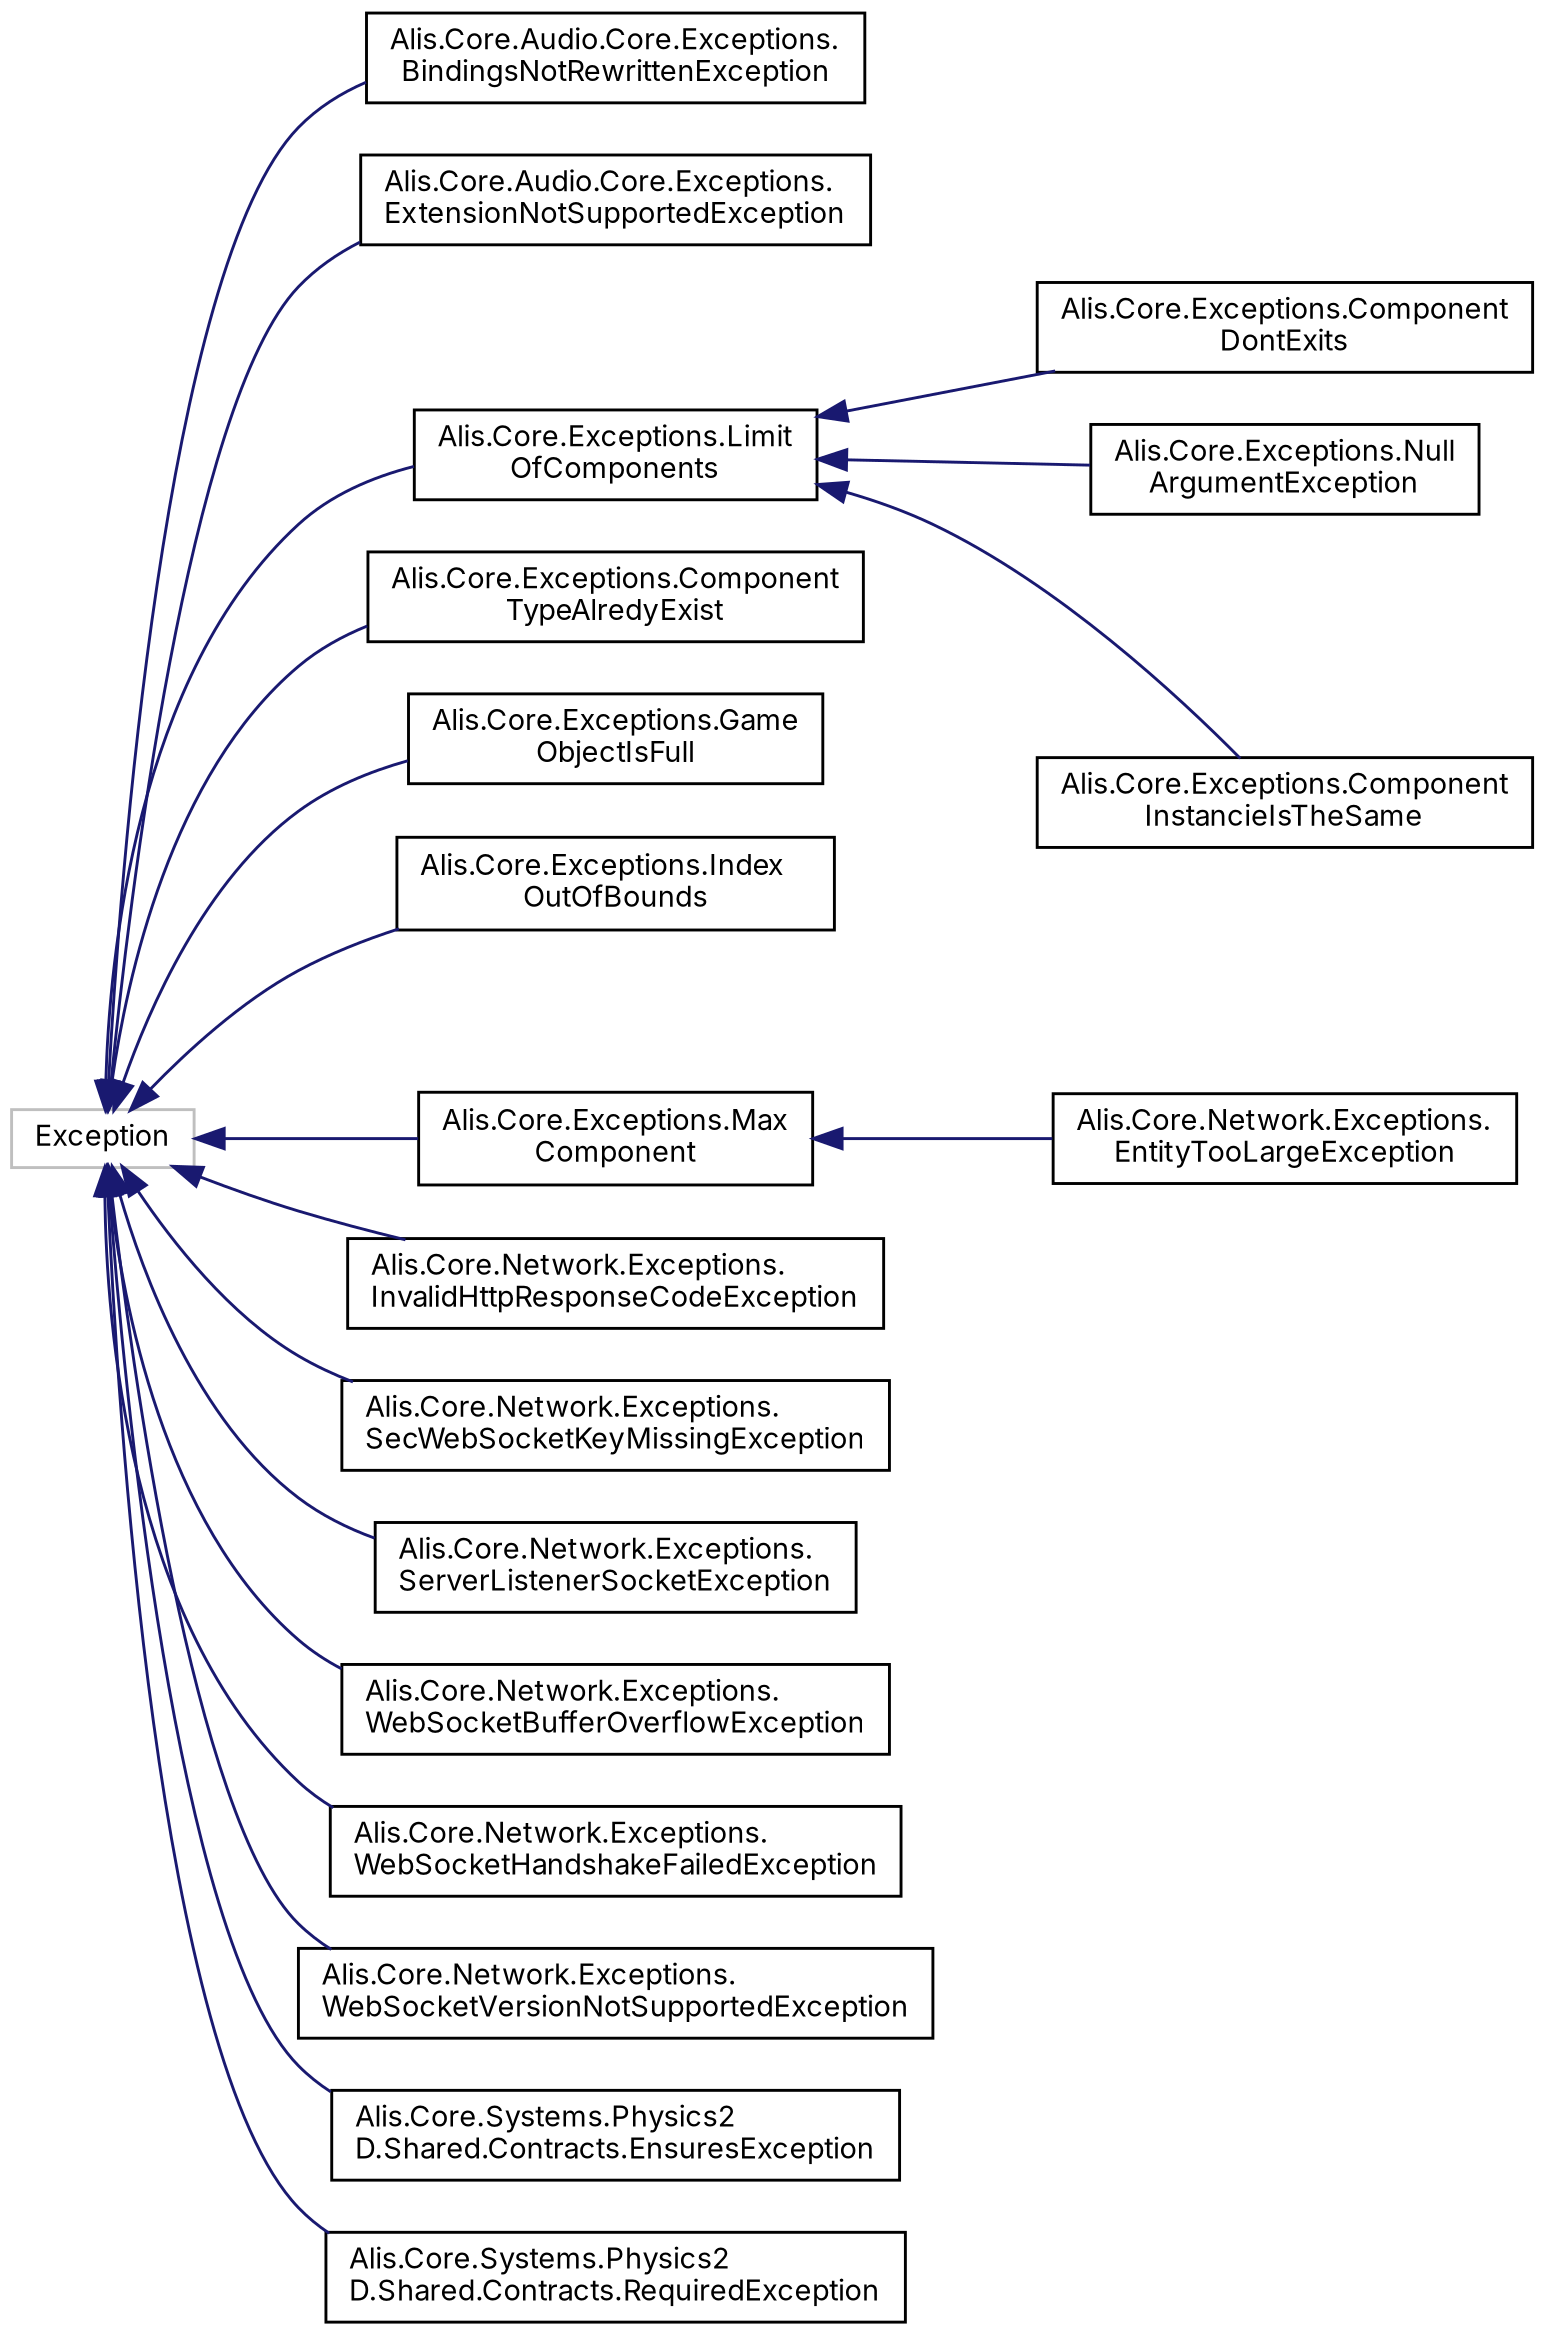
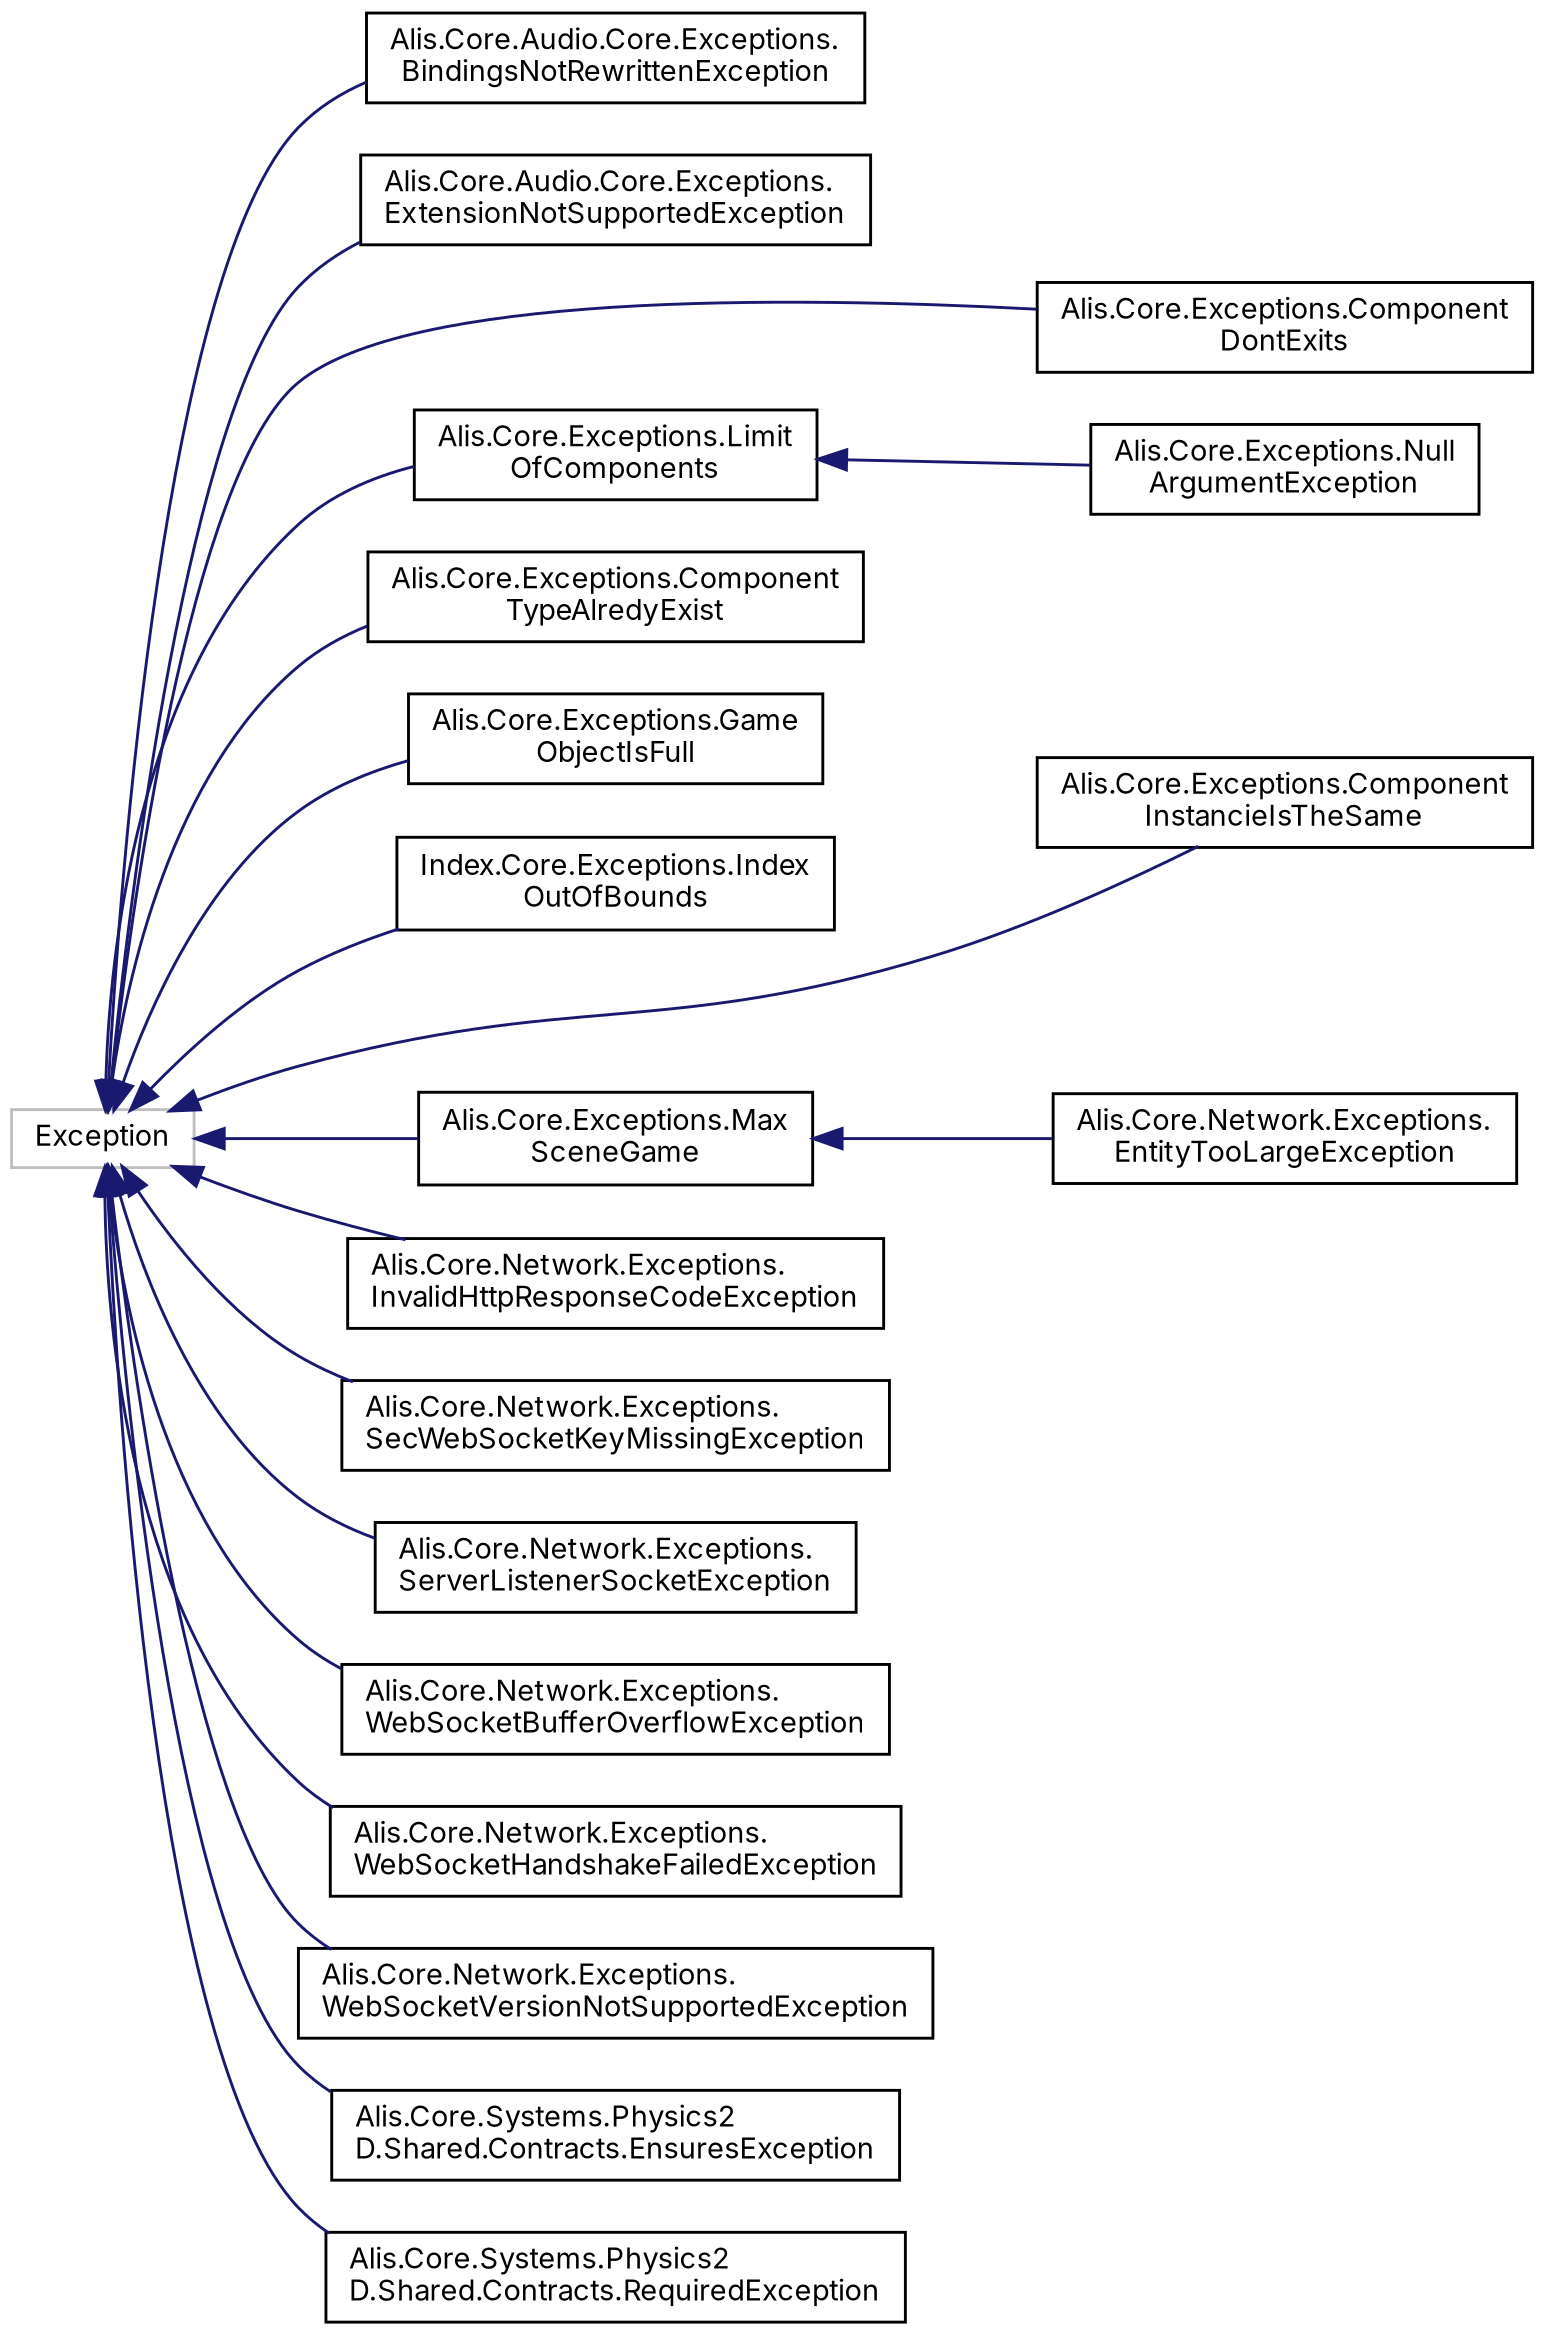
edge "Alis.Core.Exceptions.Component DontExits" -> "Alis.Core.Exceptions.Limit OfComponents": now "Alis.Core.Exceptions.Component DontExits" -> "Exception"
edge "Alis.Core.Exceptions.Component InstancieIsTheSame" -> "Alis.Core.Exceptions.Limit OfComponents": now "Alis.Core.Exceptions.Component InstancieIsTheSame" -> "Exception"
node "Alis.Core.Exceptions.Index OutOfBounds": label "Alis.Core.Exceptions.Index OutOfBounds" -> "Index.Core.Exceptions.Index OutOfBounds"
node "Alis.Core.Exceptions.Max Component": label "Alis.Core.Exceptions.Max Component" -> "Alis.Core.Exceptions.Max SceneGame"
